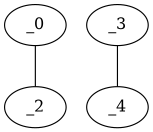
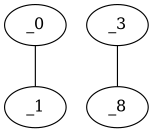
node "_2": label "_2" -> "_1"
node "_4": label "_4" -> "_8"
